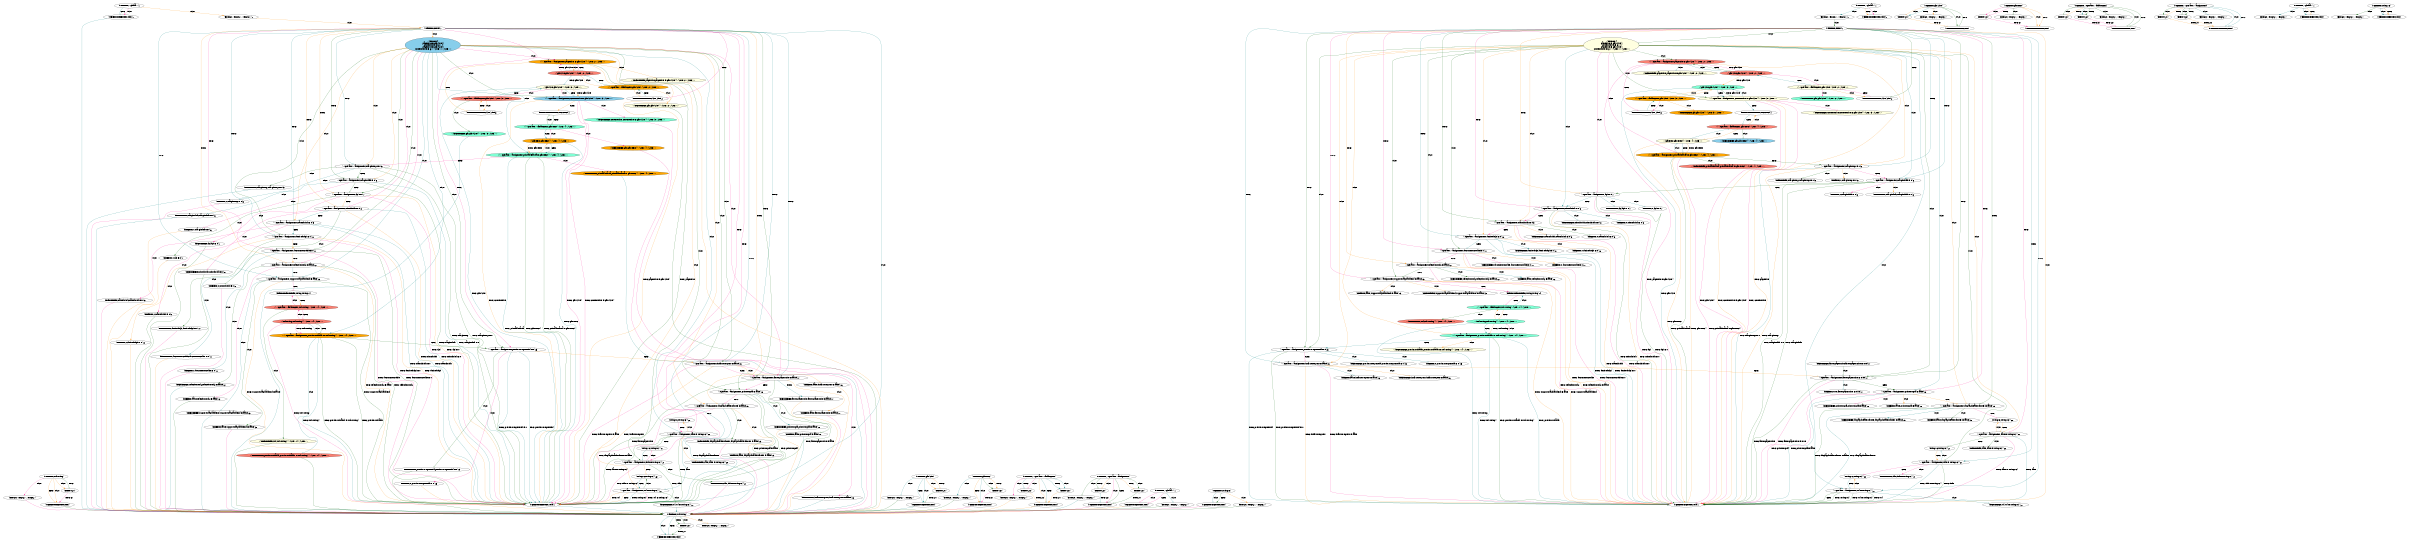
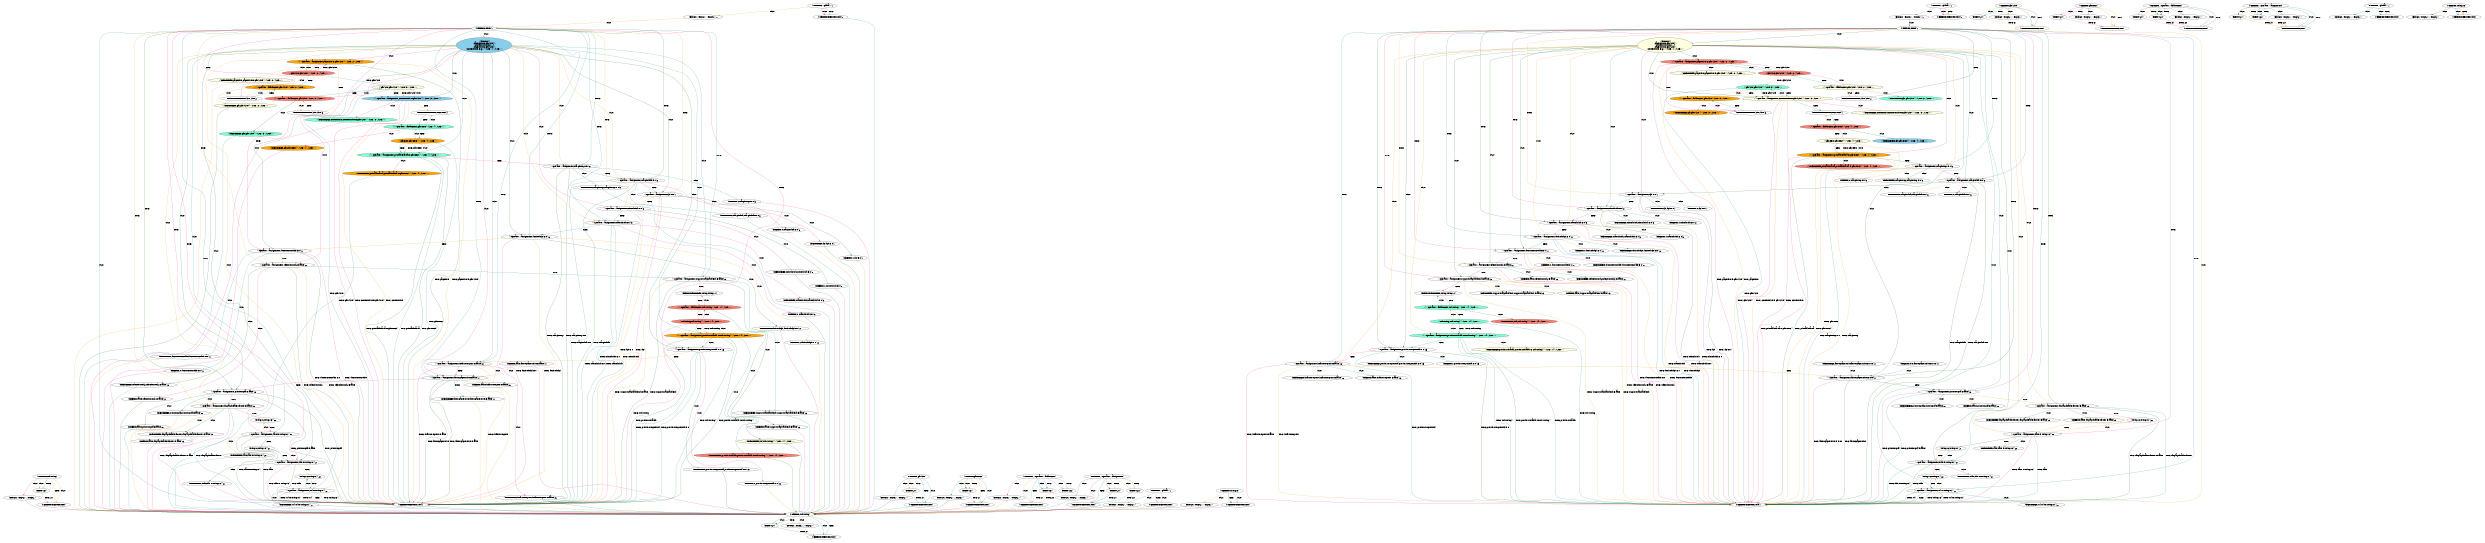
edge "(<operator>.assignment,fit_to_paper_size = true)" -> "(LITERAL,true,fit_to_paper_size = true)": reversed
edge "(<operator>.assignment,fit_to_paper_size = false)" -> "(LITERAL,false,fit_to_paper_size = false)": reversed
